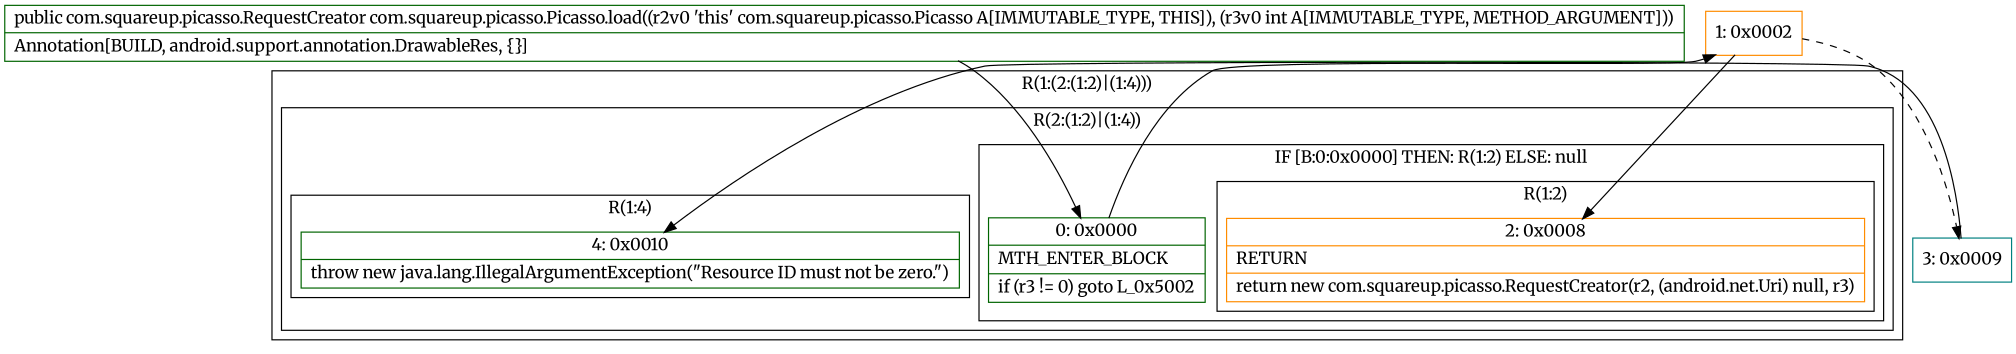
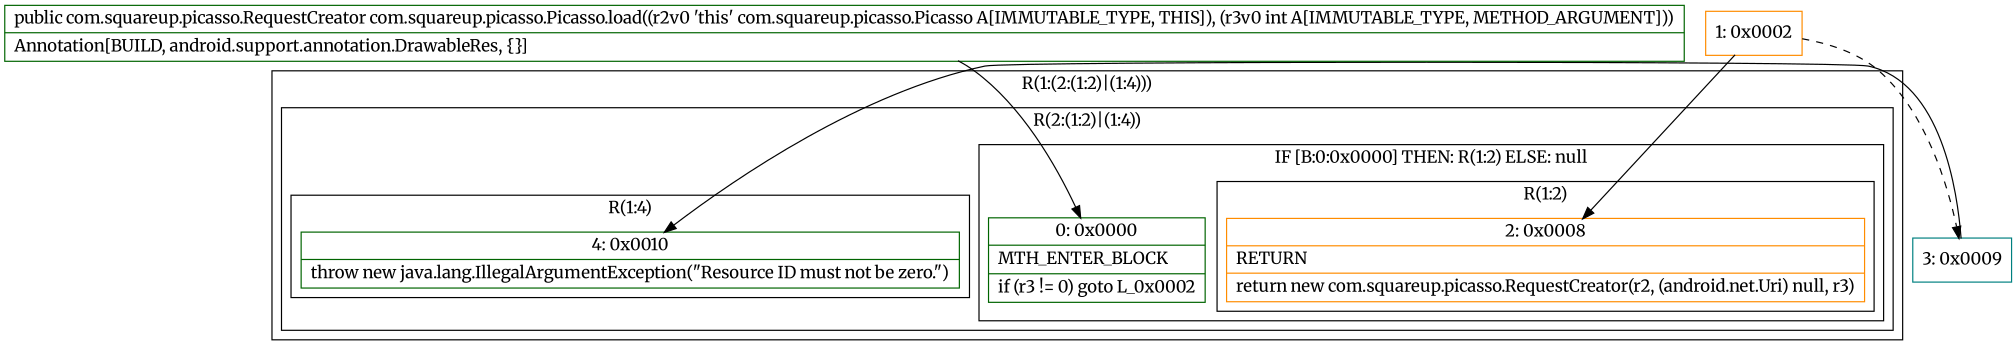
edge "0: 0x0000" -> "1: 0x0002": removed
node "0: 0x0000": text "if (r3 != 0) goto L_0x5002" -> "if (r3 != 0) goto L_0x0002"
